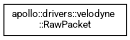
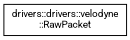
node "apollo::drivers::velodyne ::RawPacket": label "apollo::drivers::velodyne ::RawPacket" -> "drivers::drivers::velodyne ::RawPacket"
